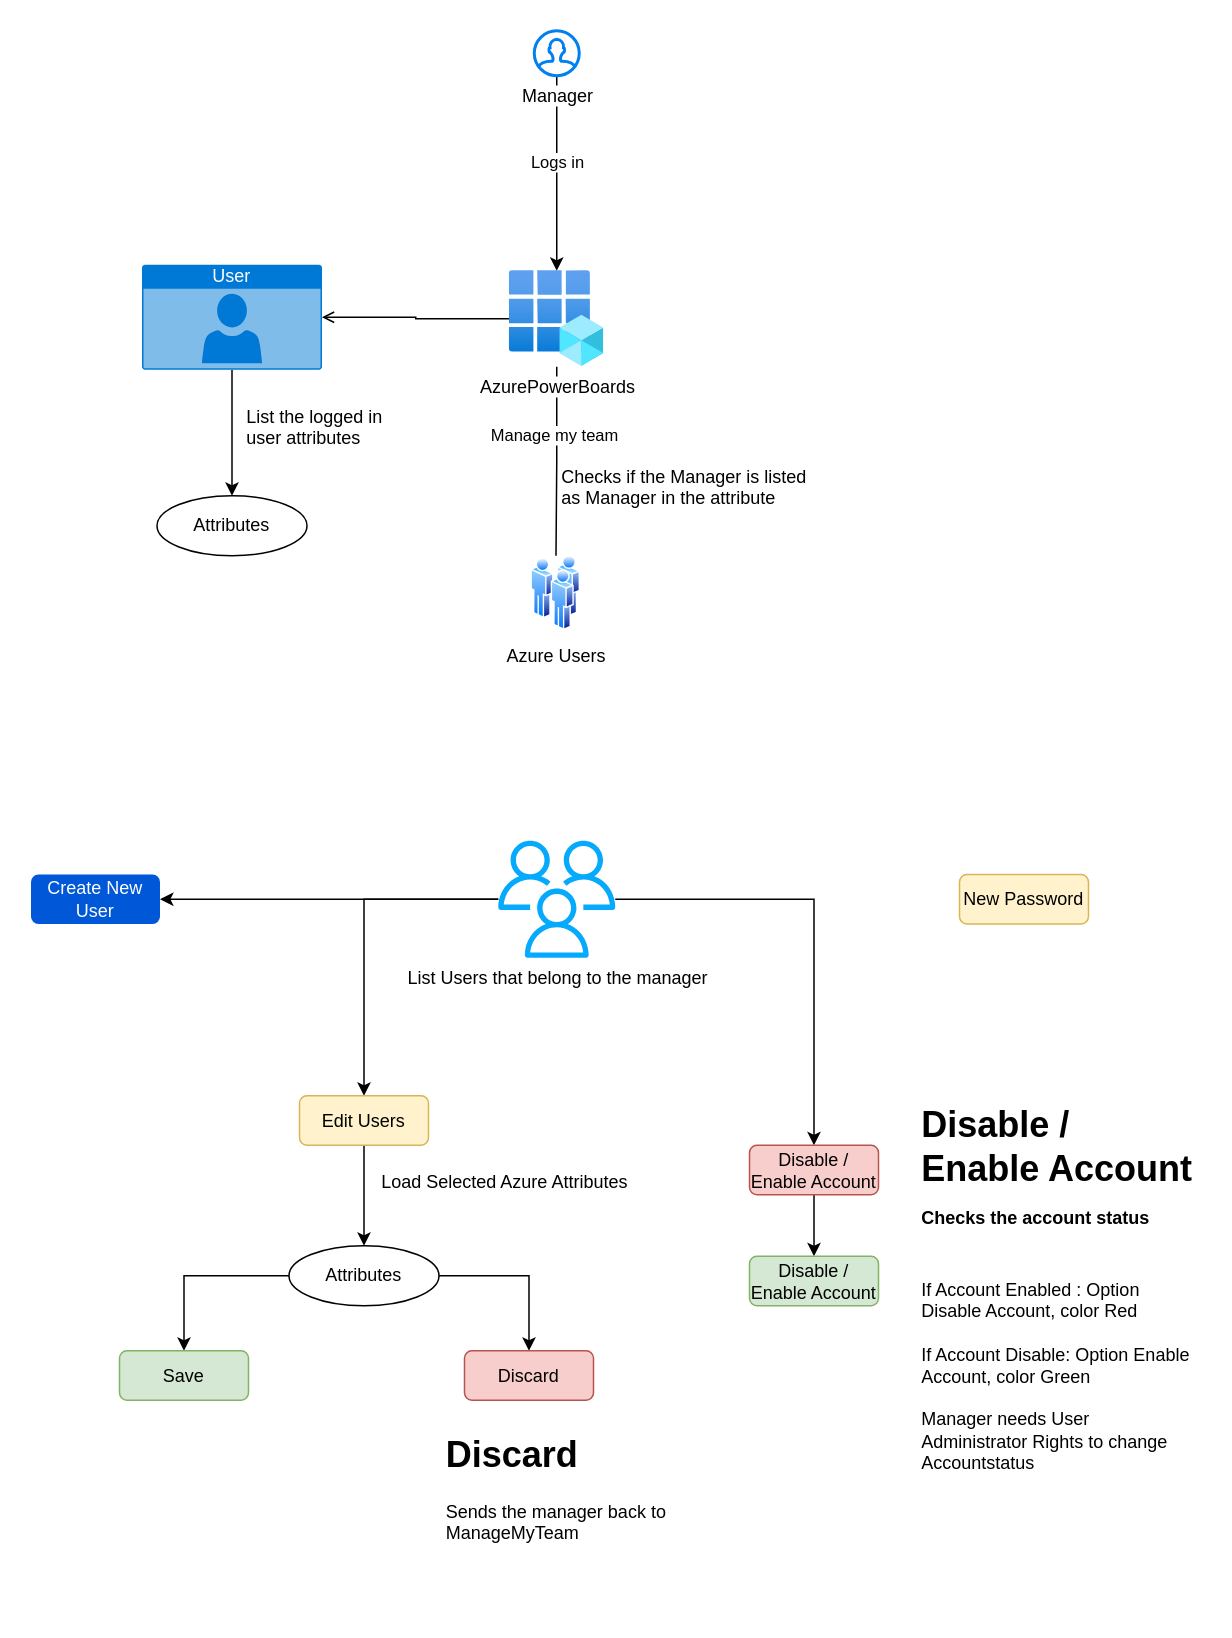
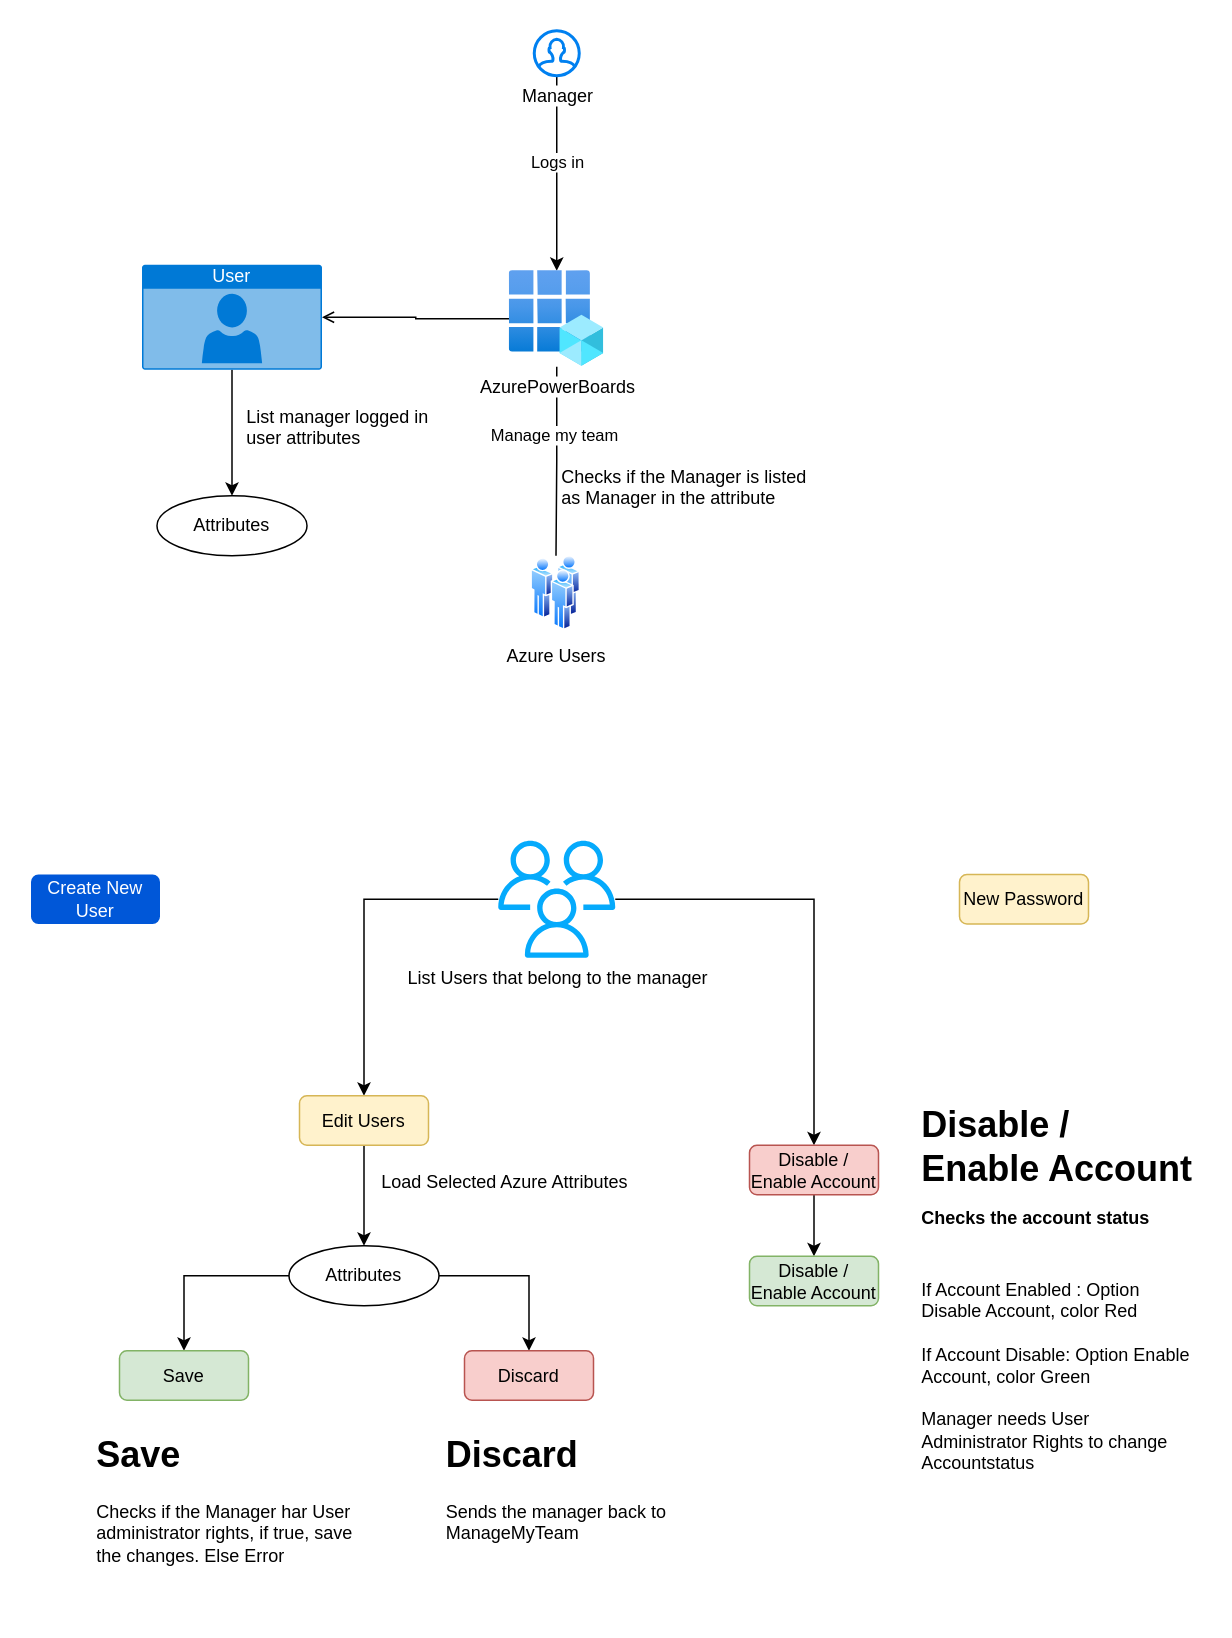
node "List the logged in user attributes": label "List the logged in user attributes" -> "List manager logged in user attributes"
edge "List Users that belong to the manager" -> "Create New User": removed
node "SaveChecks if the Manager har User administrator rights, if true, save the changes. Else Error": added
